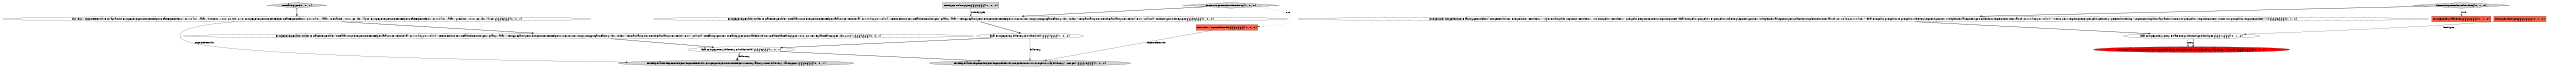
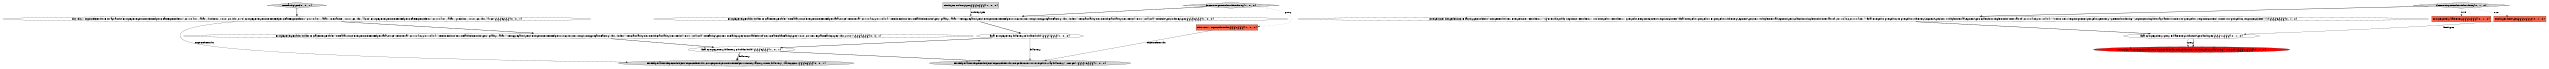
edge "doTestMergeResultsWithOrderBy['1', '0', '0']" -> "List<Row> expectedResults@@@2@@@['1', '0', '0']": label "true" -> "query"
edge "doTestMergeResultsWithOrderBy['0', '1', '0']" -> "LimitSpec limitSpec@@@2@@@['0', '1', '0']": added, label "true"
